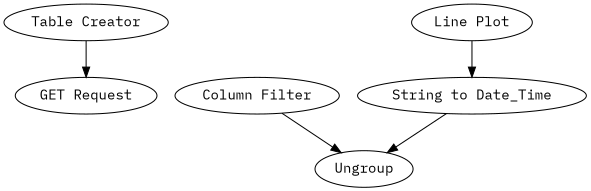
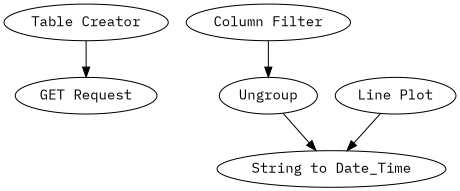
edge "String to Date_Time" -> "Ungroup": reversed
